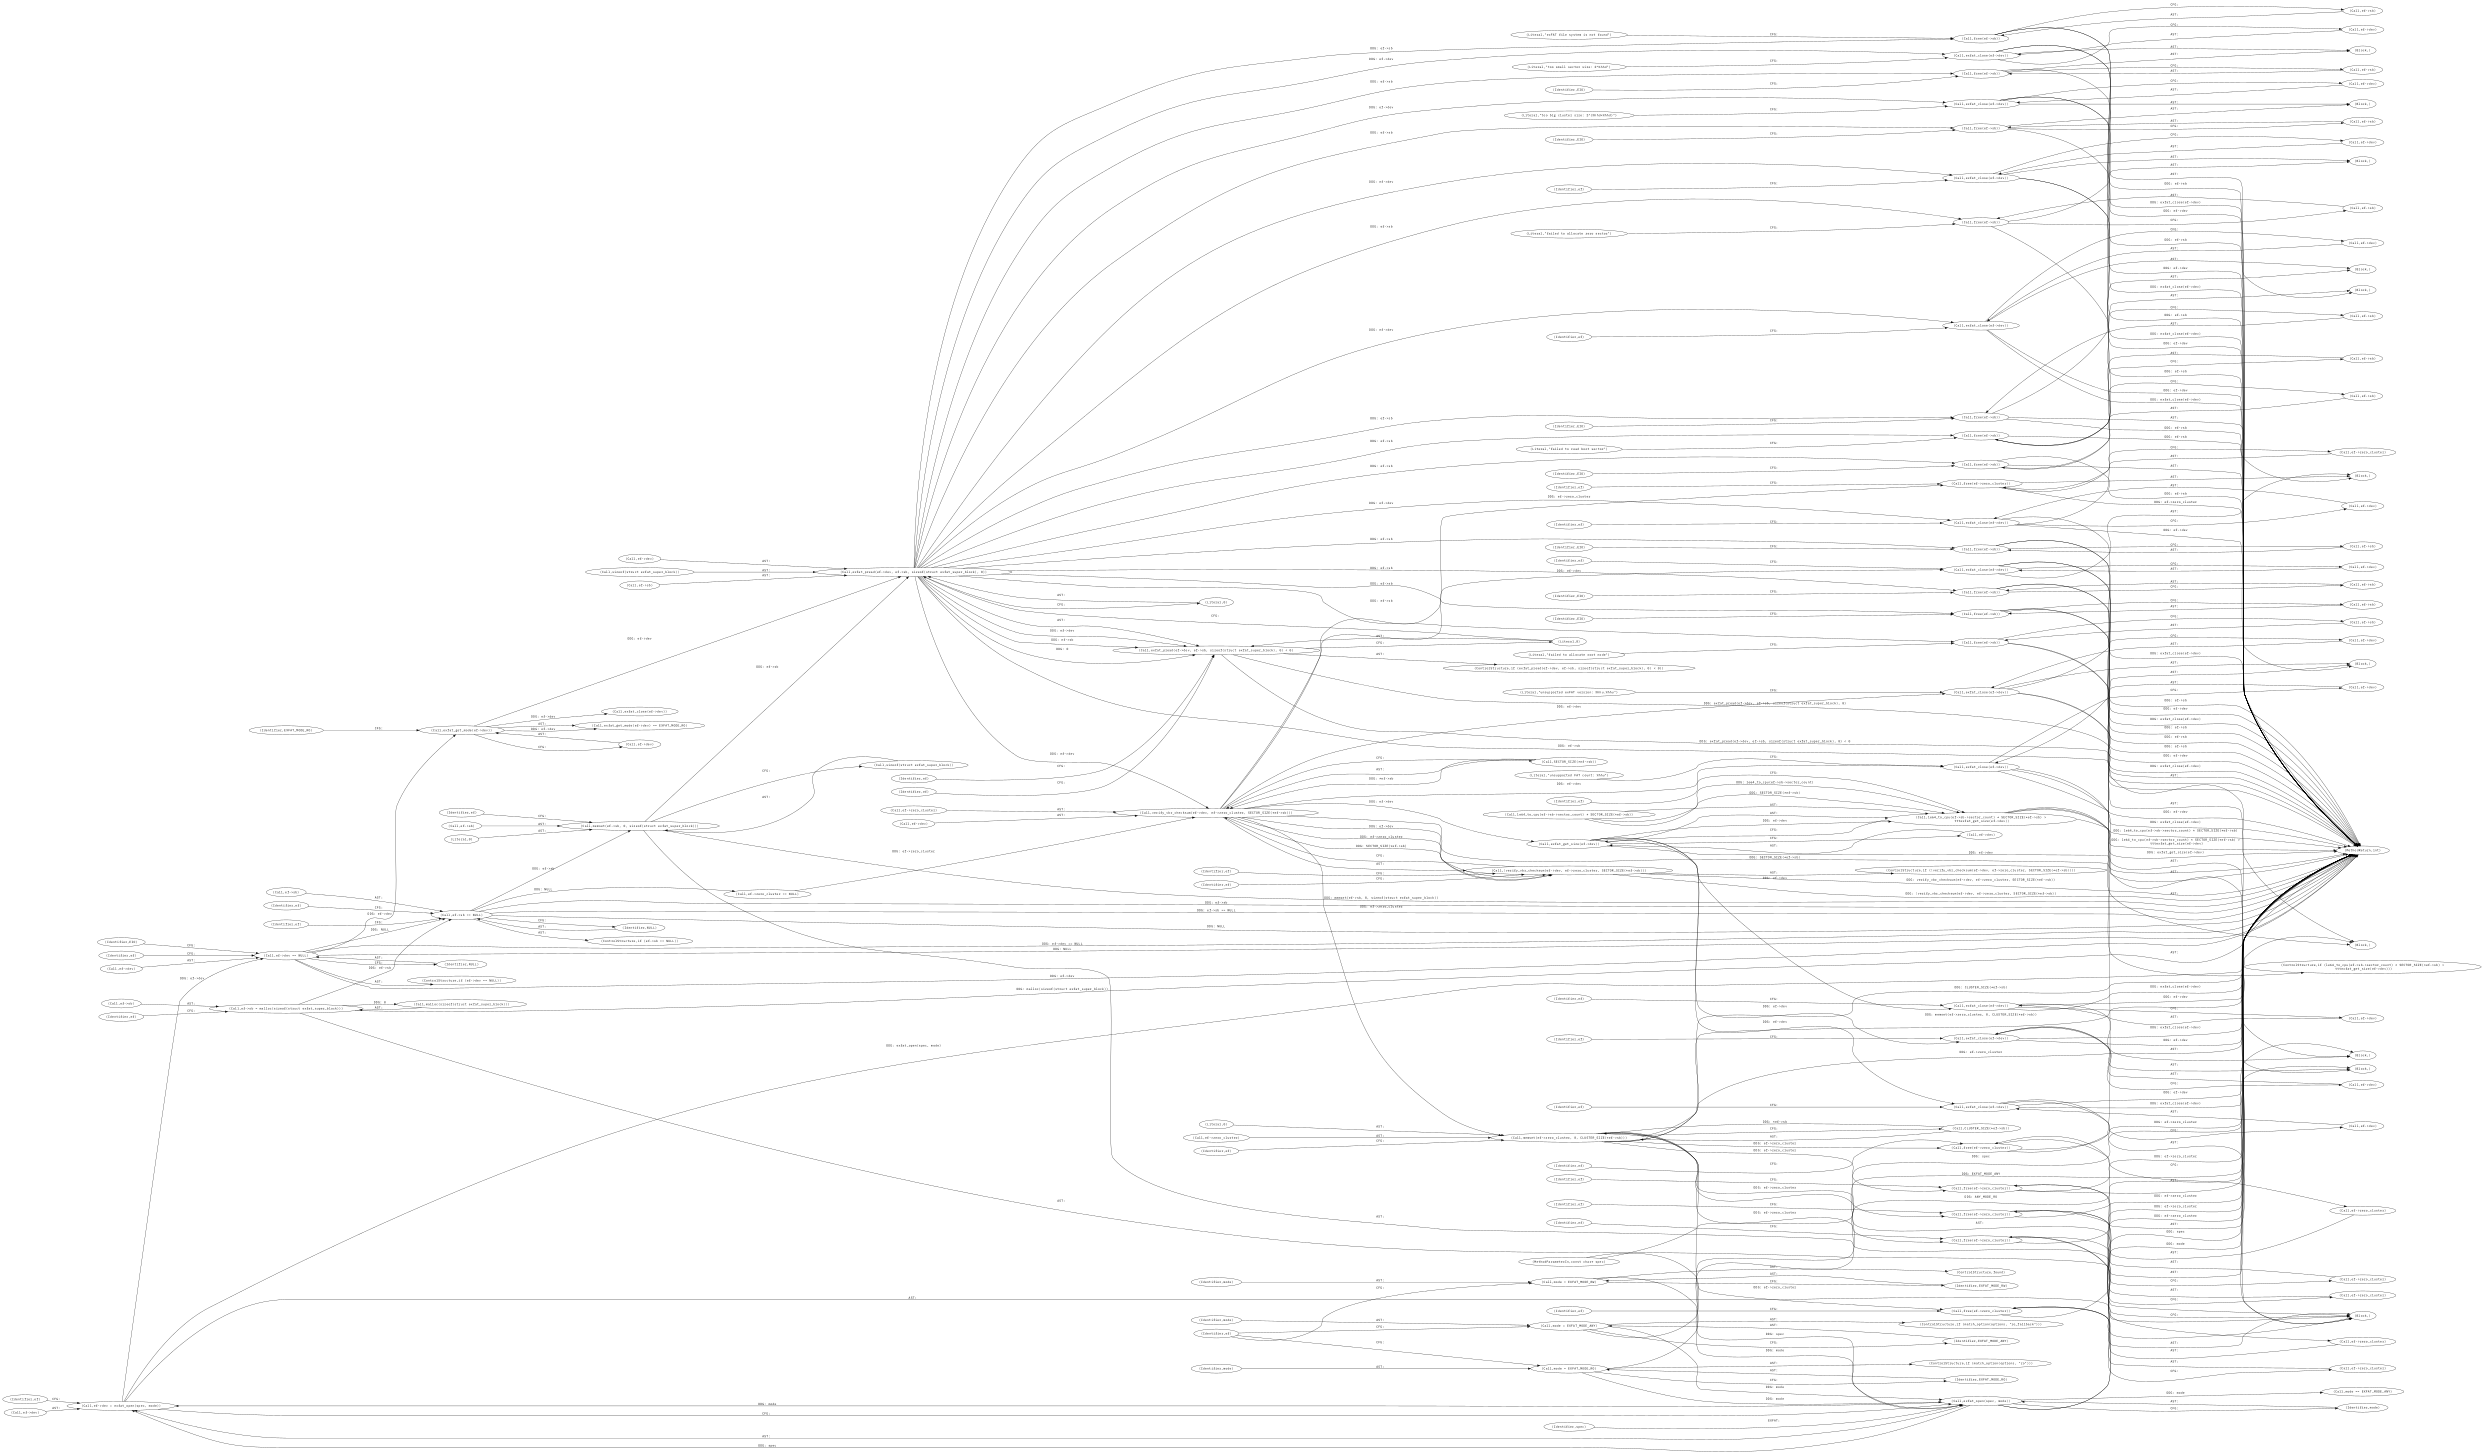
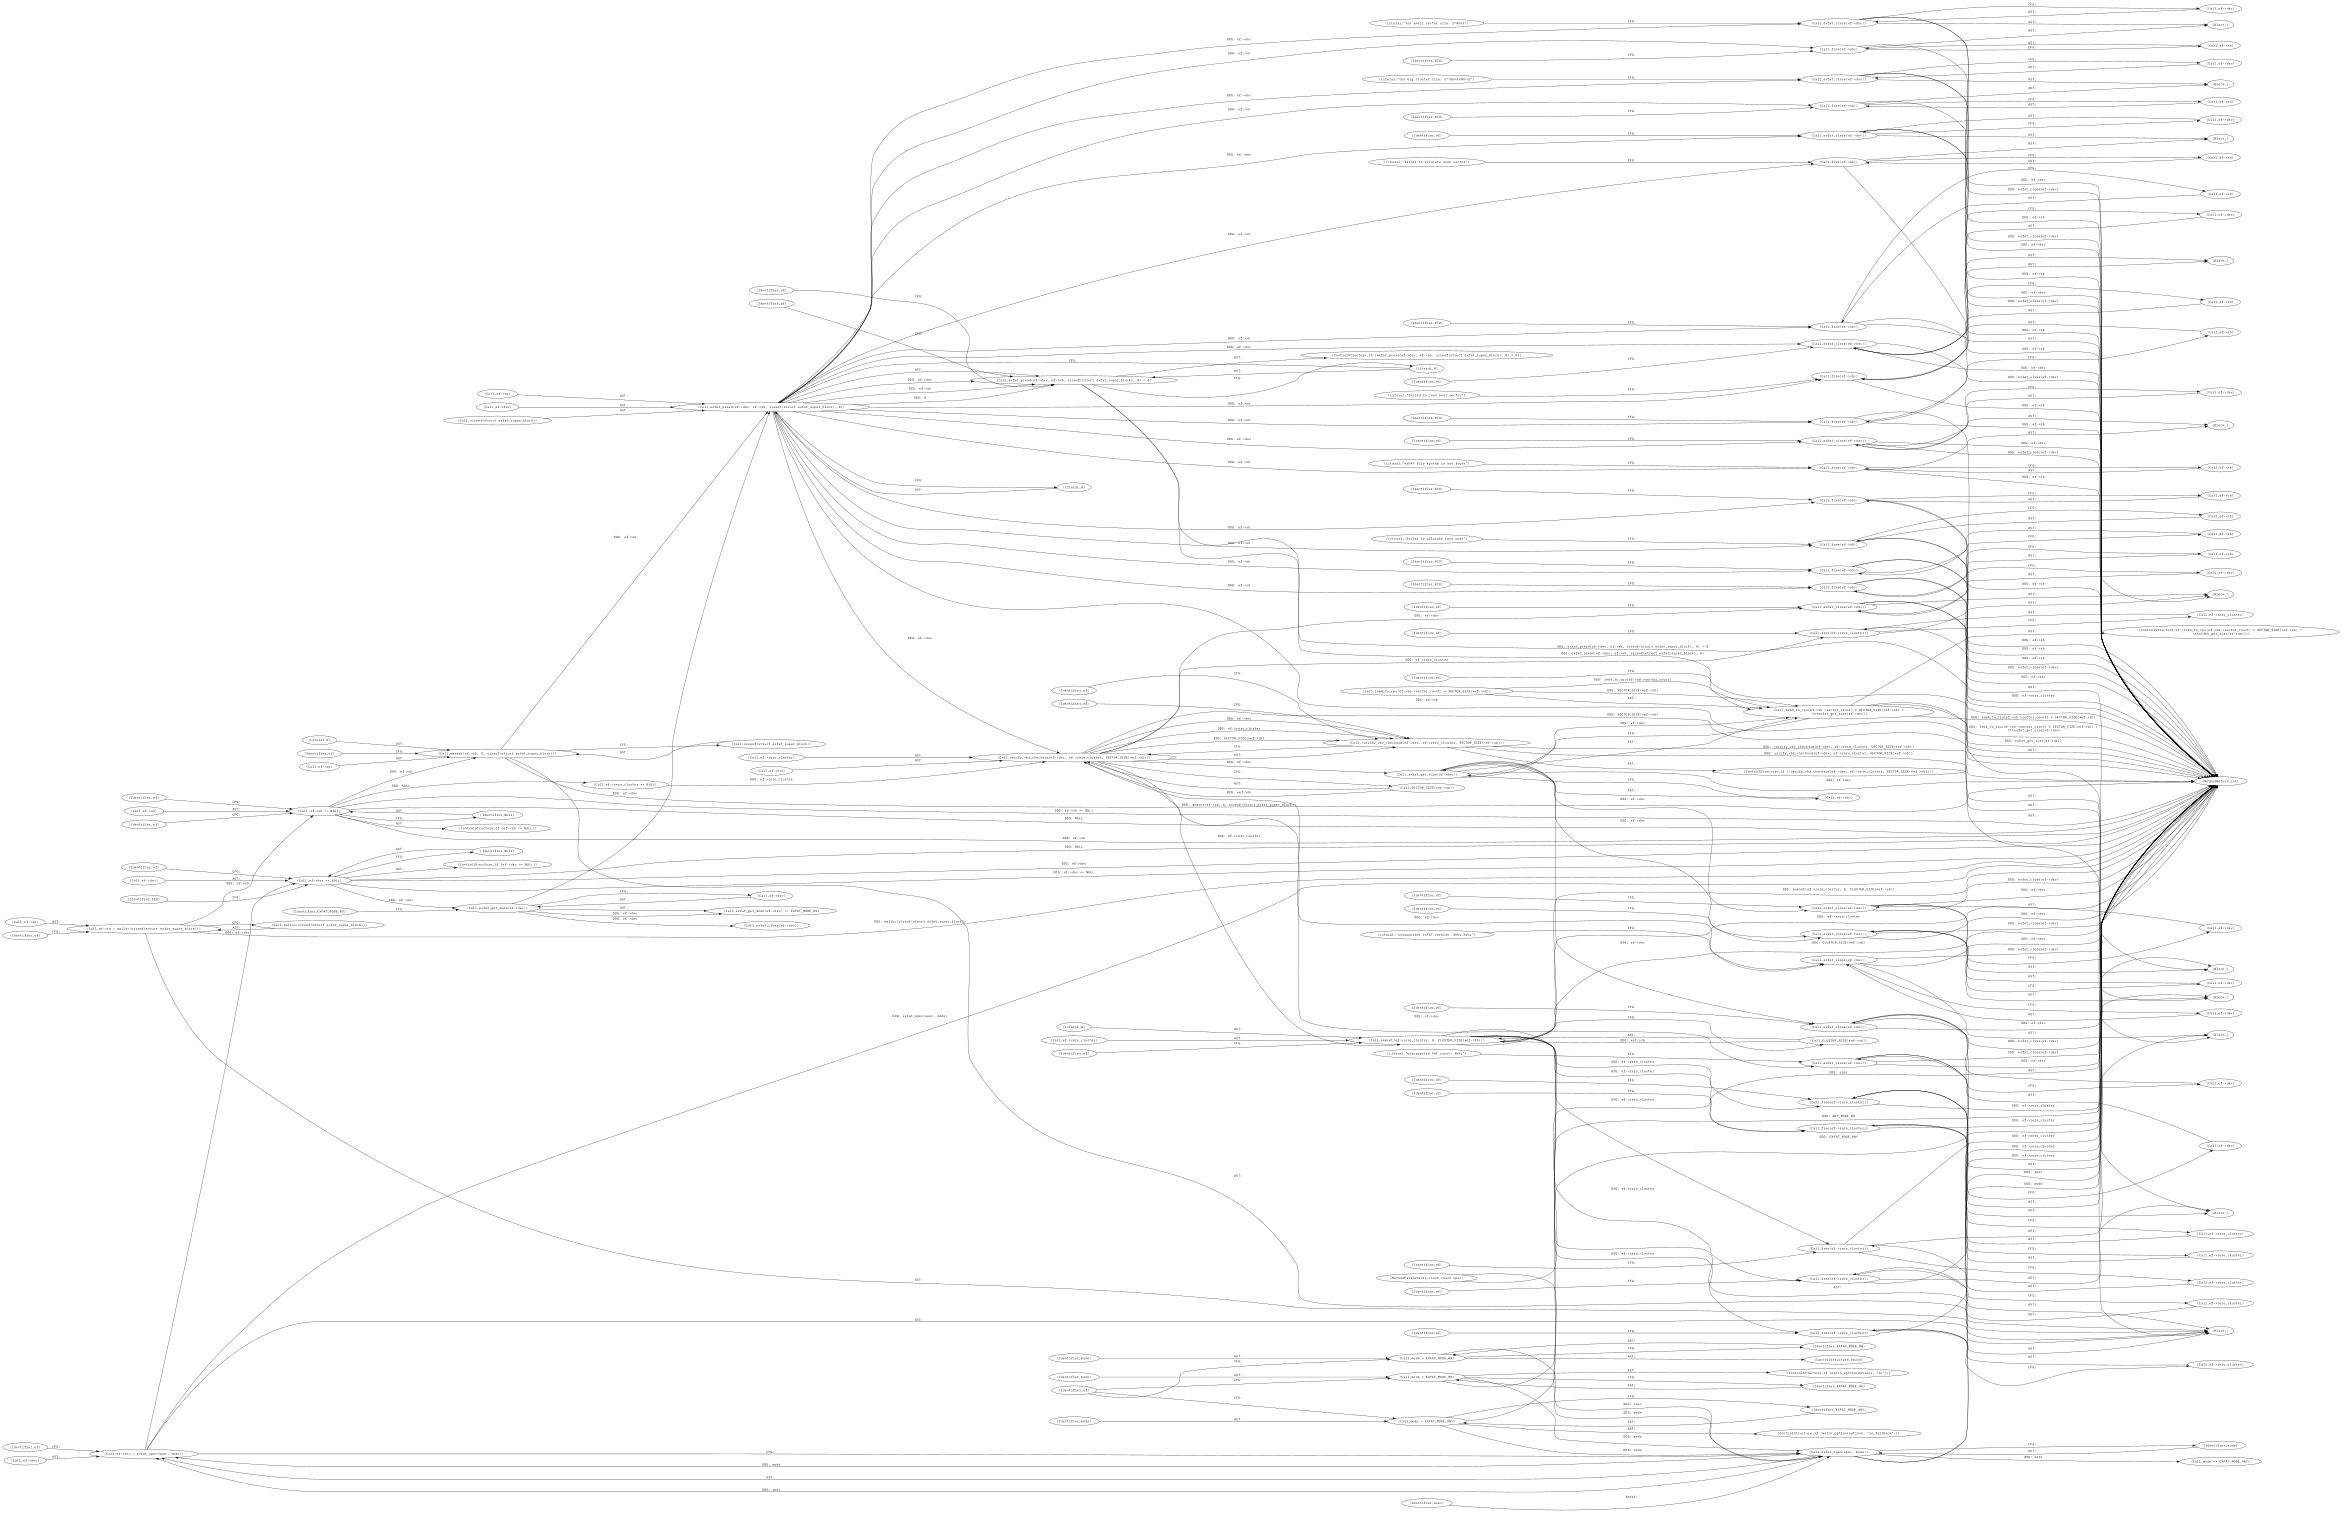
edge "(Call,ef->dev == NULL)" -> "(Call,ef->sb == NULL)": removed, label "DDG: NULL"
edge "(Call,ef->sb = malloc(sizeof(struct exfat_super_block)))" -> "(Call,malloc(sizeof(struct exfat_super_block)))": label "DDG: 0" -> "CFG: "
